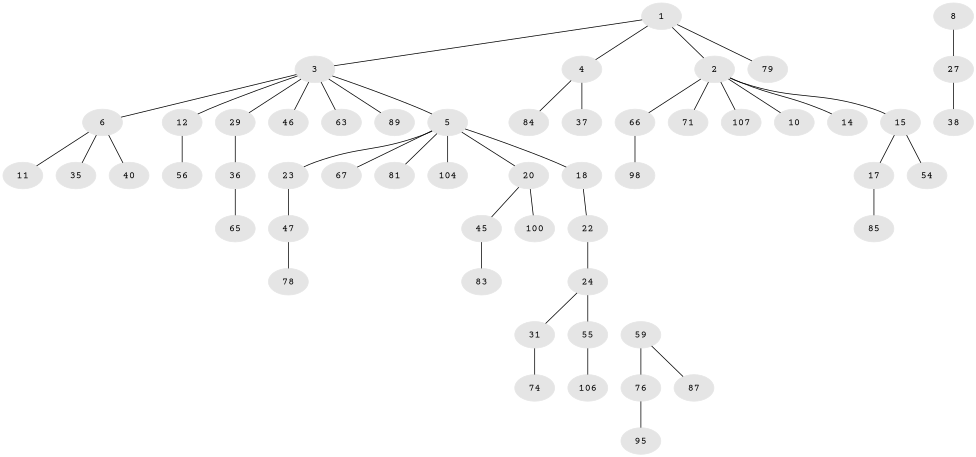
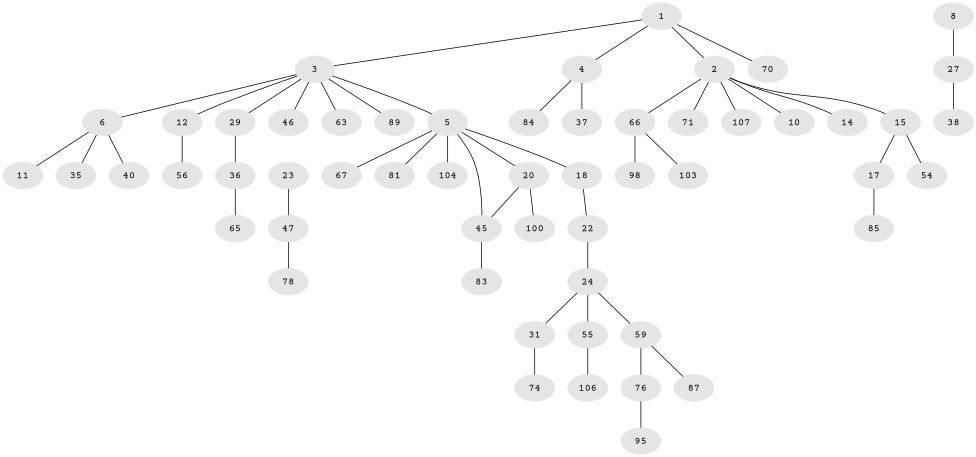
node "79": label "79" -> "70"
edge "5" -- "23": now "5" -- "45"
node "103": added
edge "24" -- "59": added
